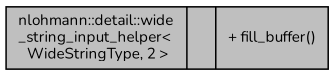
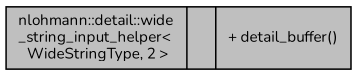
node "nlohmann::detail::wide": text "+ fill_buffer()" -> "+ detail_buffer()"
